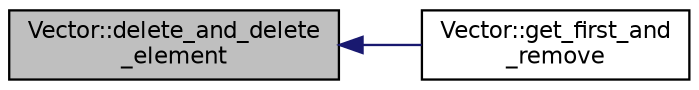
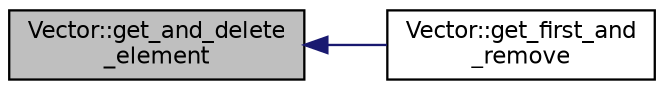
node "Vector::delete_and_delete _element": label "Vector::delete_and_delete _element" -> "Vector::get_and_delete _element"
